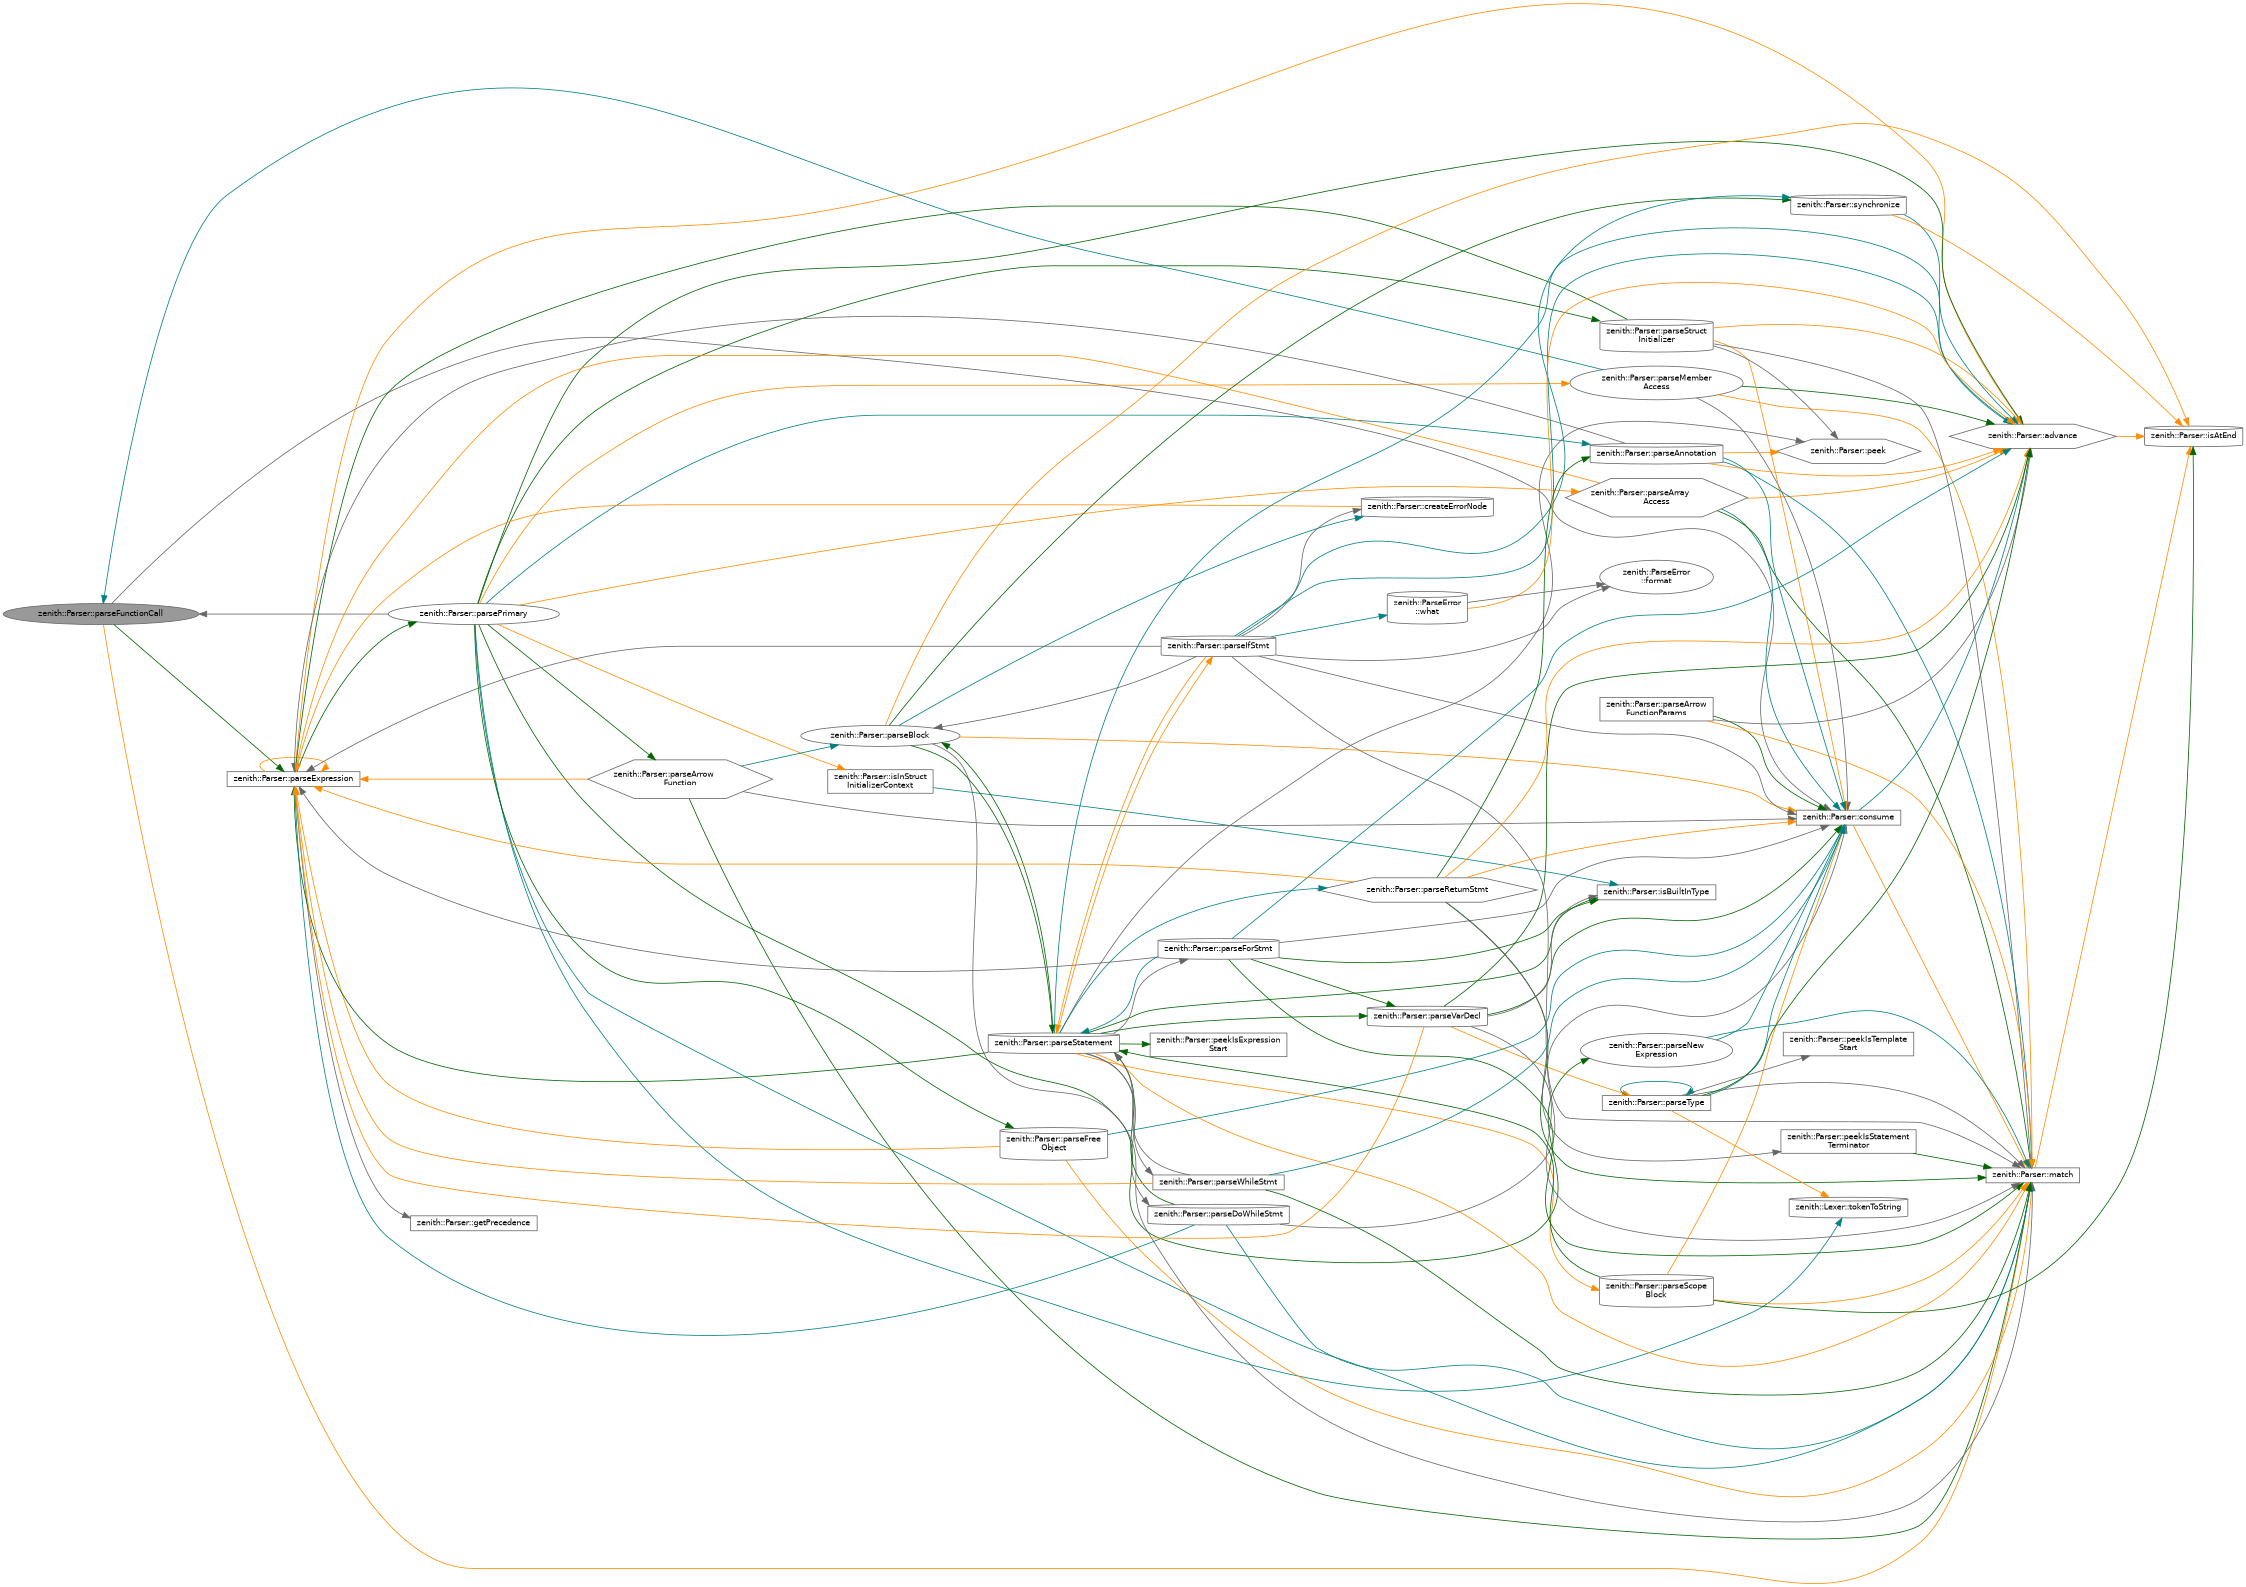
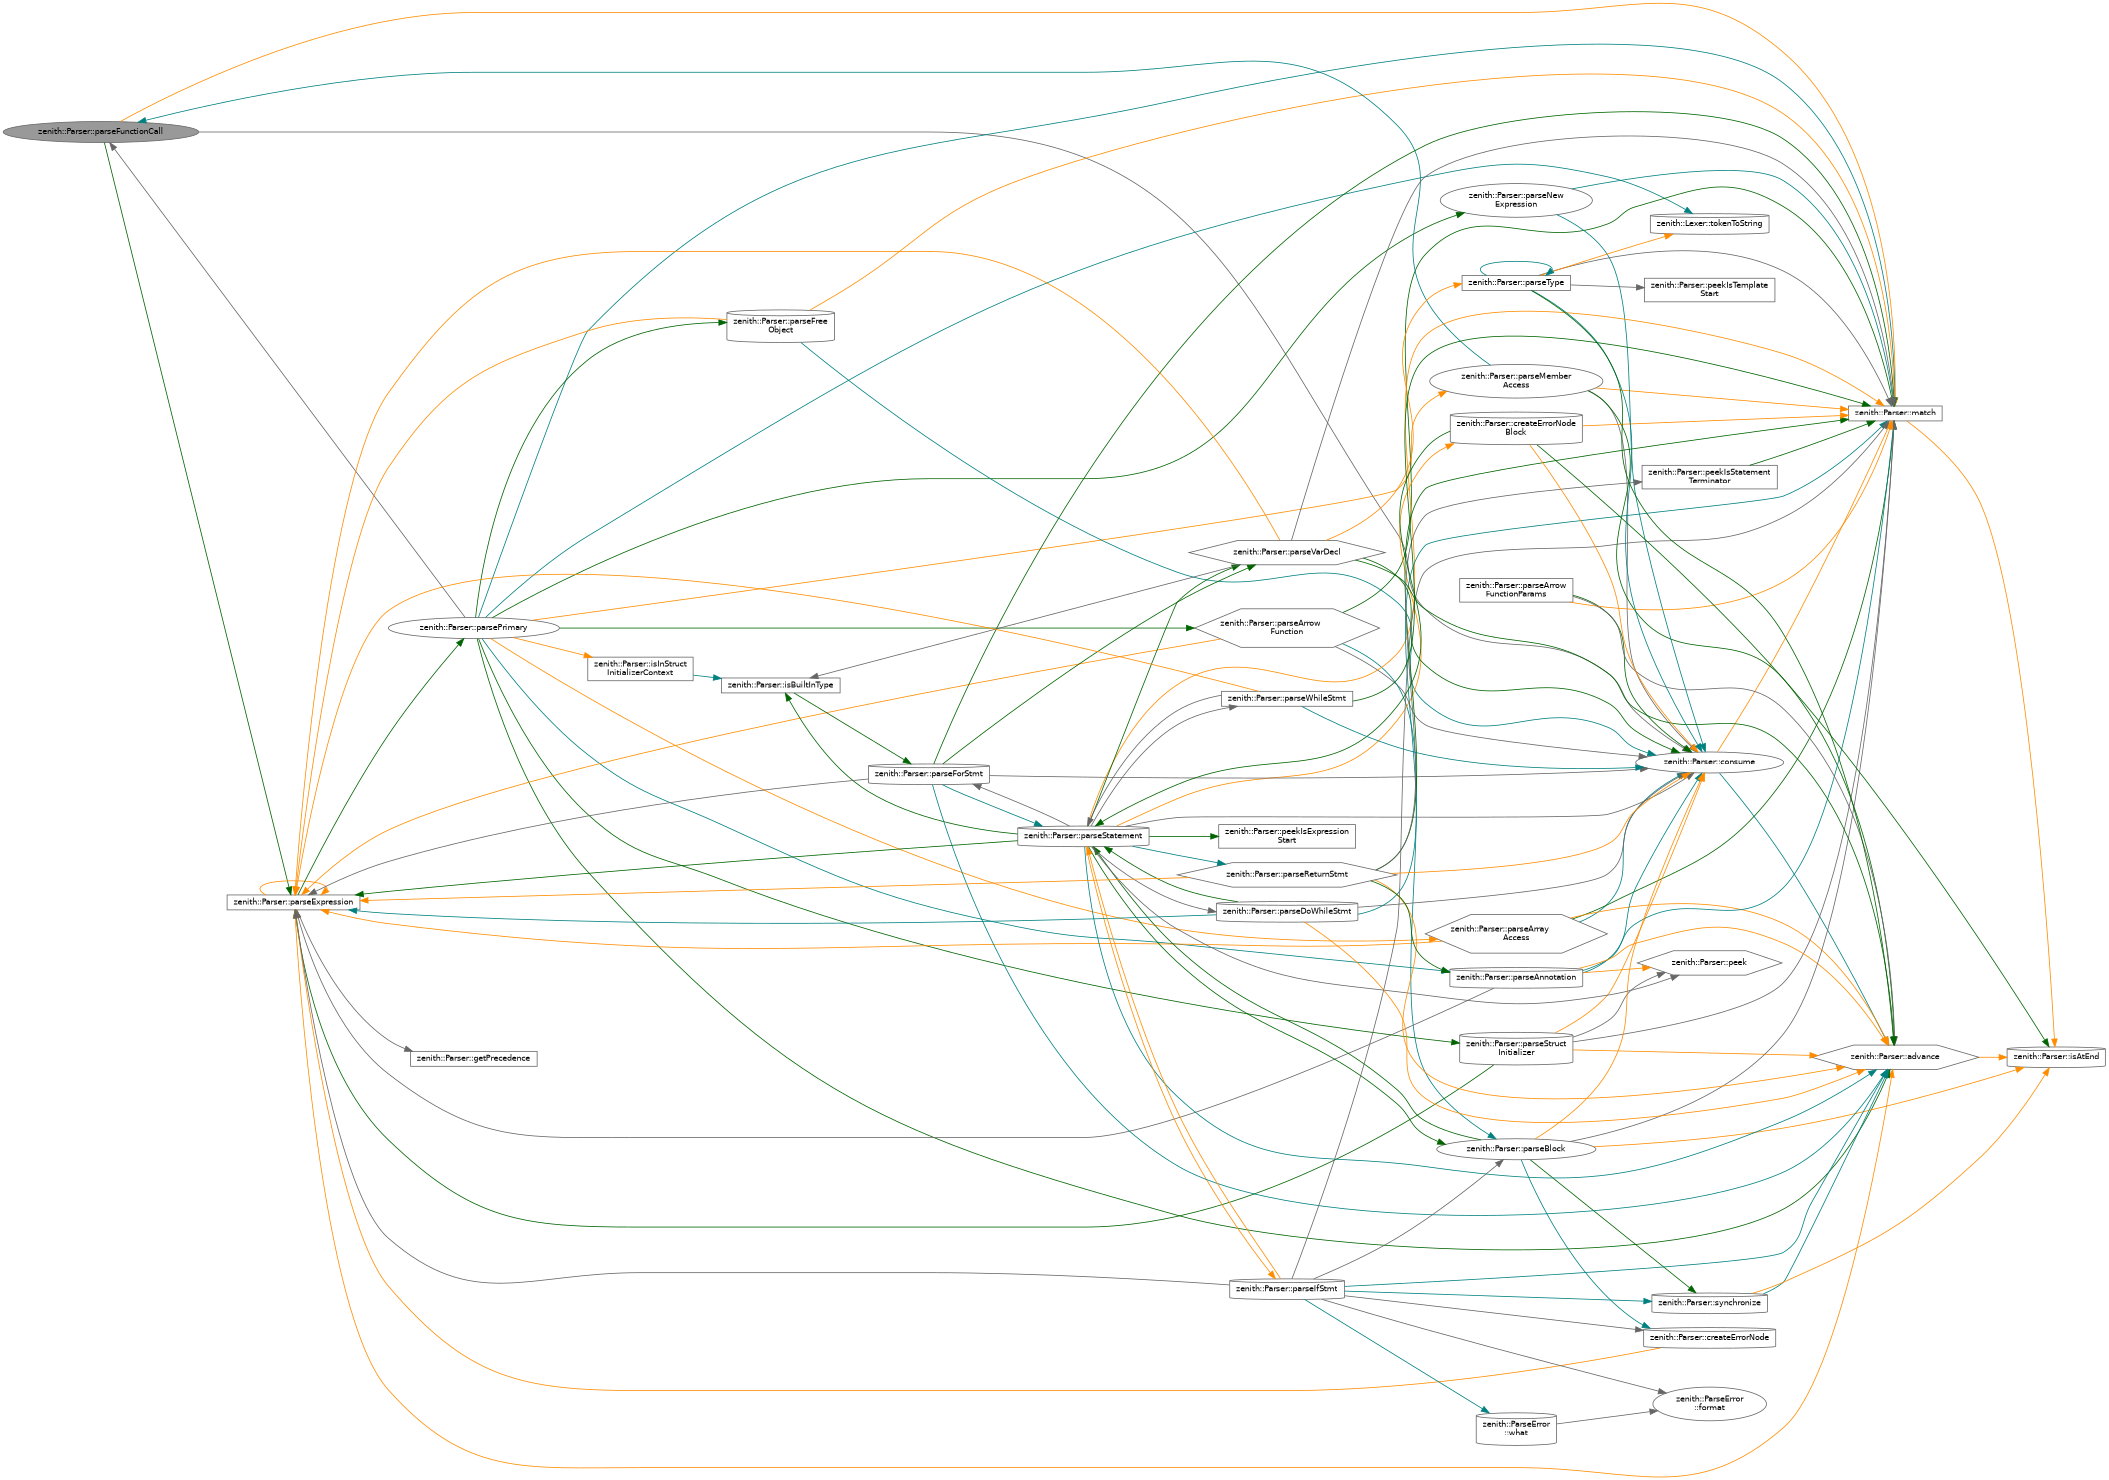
edge "zenith::ParseError ::what" -> "zenith::Parser::advance": now "zenith::Parser::parseDoWhileStmt" -> "zenith::Parser::advance"
edge "zenith::Parser::parseIfStmt" -> "zenith::Parser::consume": now "zenith::Parser::parseStatement" -> "zenith::Parser::consume"
node "zenith::Parser::consume": shape box -> ellipse
edge "zenith::Parser::parseForStmt" -> "zenith::Parser::isBuiltInType": reversed
node "zenith::Parser::parseVarDecl": shape cylinder -> hexagon
node "zenith::Parser::parseScope Block": label "zenith::Parser::parseScope Block" -> "zenith::Parser::createErrorNode Block"
